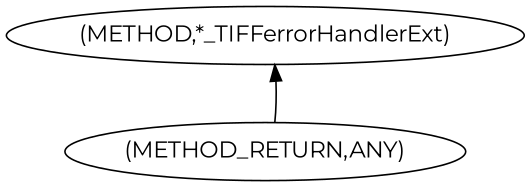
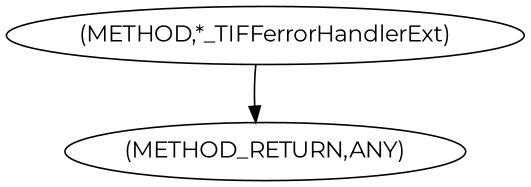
edge "(METHOD_RETURN,ANY)" -> "(METHOD,*_TIFFerrorHandlerExt)": reversed
